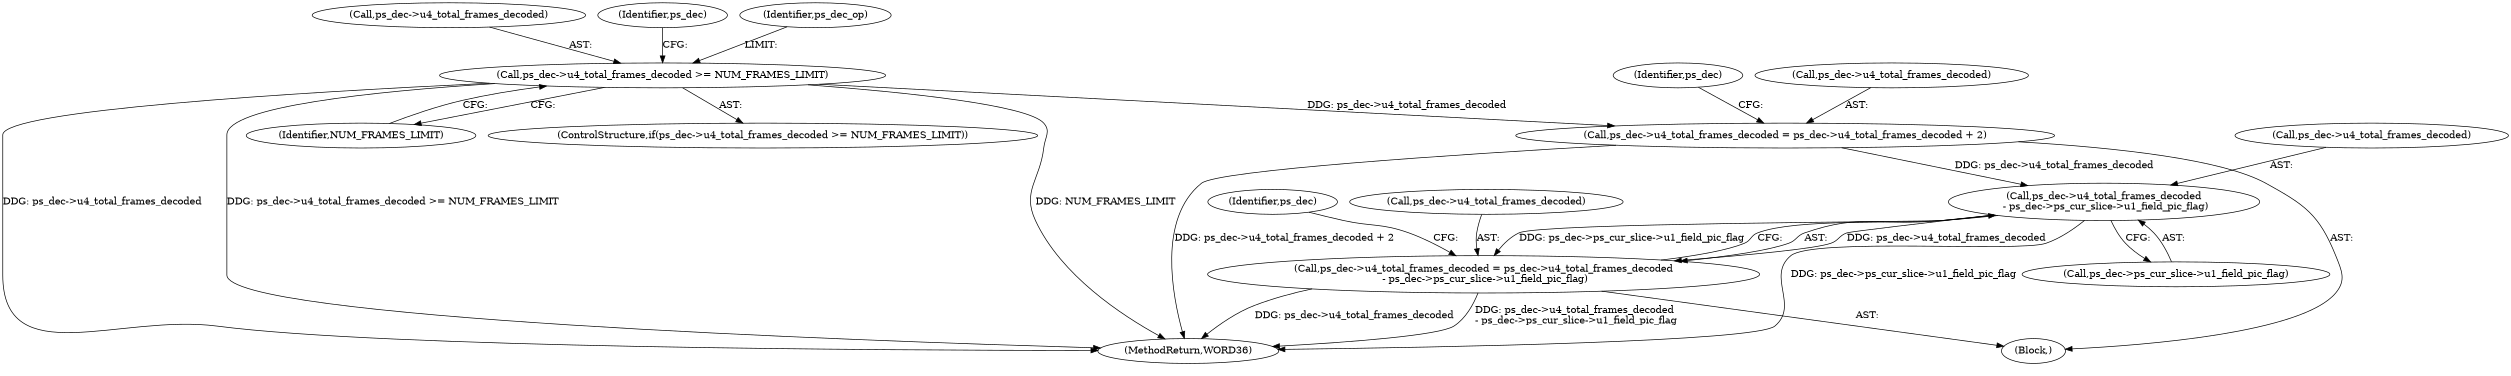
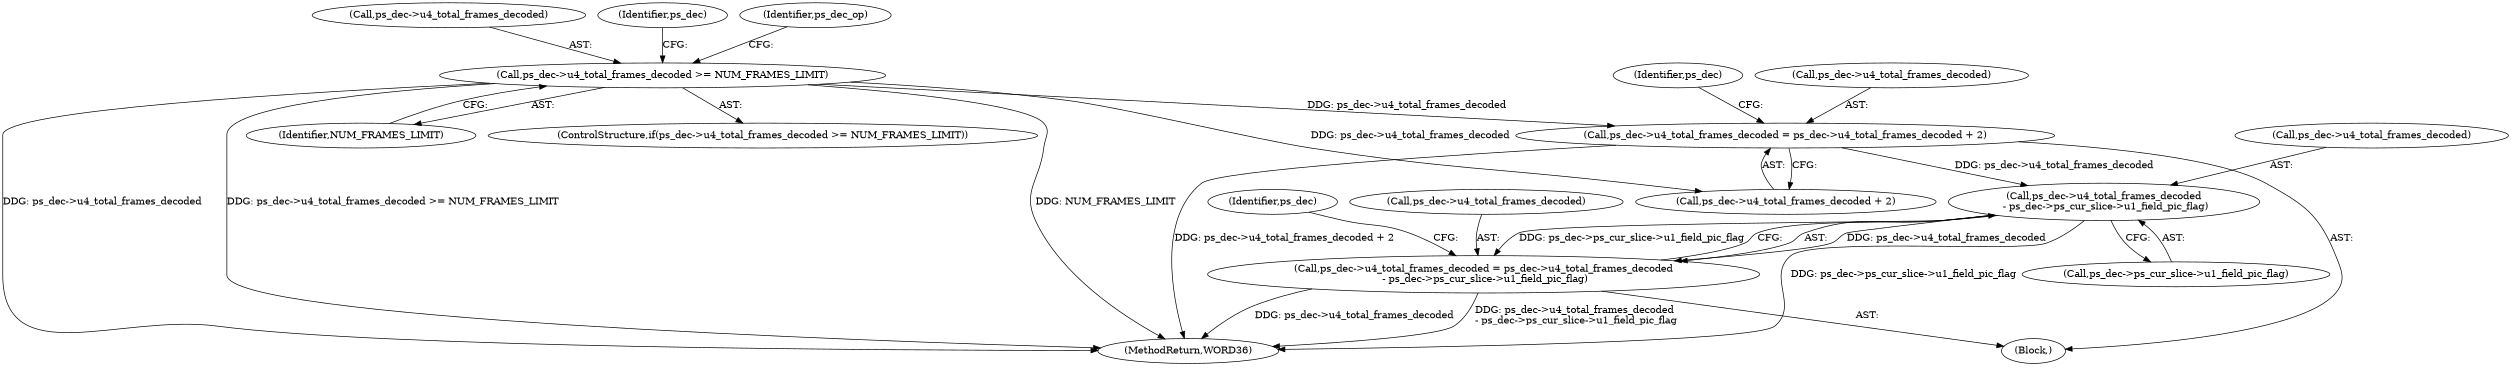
edge "(Identifier,ps_dec_op)" -> "(Call,ps_dec->u4_total_frames_decoded >= NUM_FRAMES_LIMIT)": label "LIMIT: " -> "CFG: "
edge "(Call,ps_dec->u4_total_frames_decoded >= NUM_FRAMES_LIMIT)" -> "(Identifier,NUM_FRAMES_LIMIT)": label "CFG: " -> "AST: "
node "(Call,ps_dec->u4_total_frames_decoded + 2)": added
